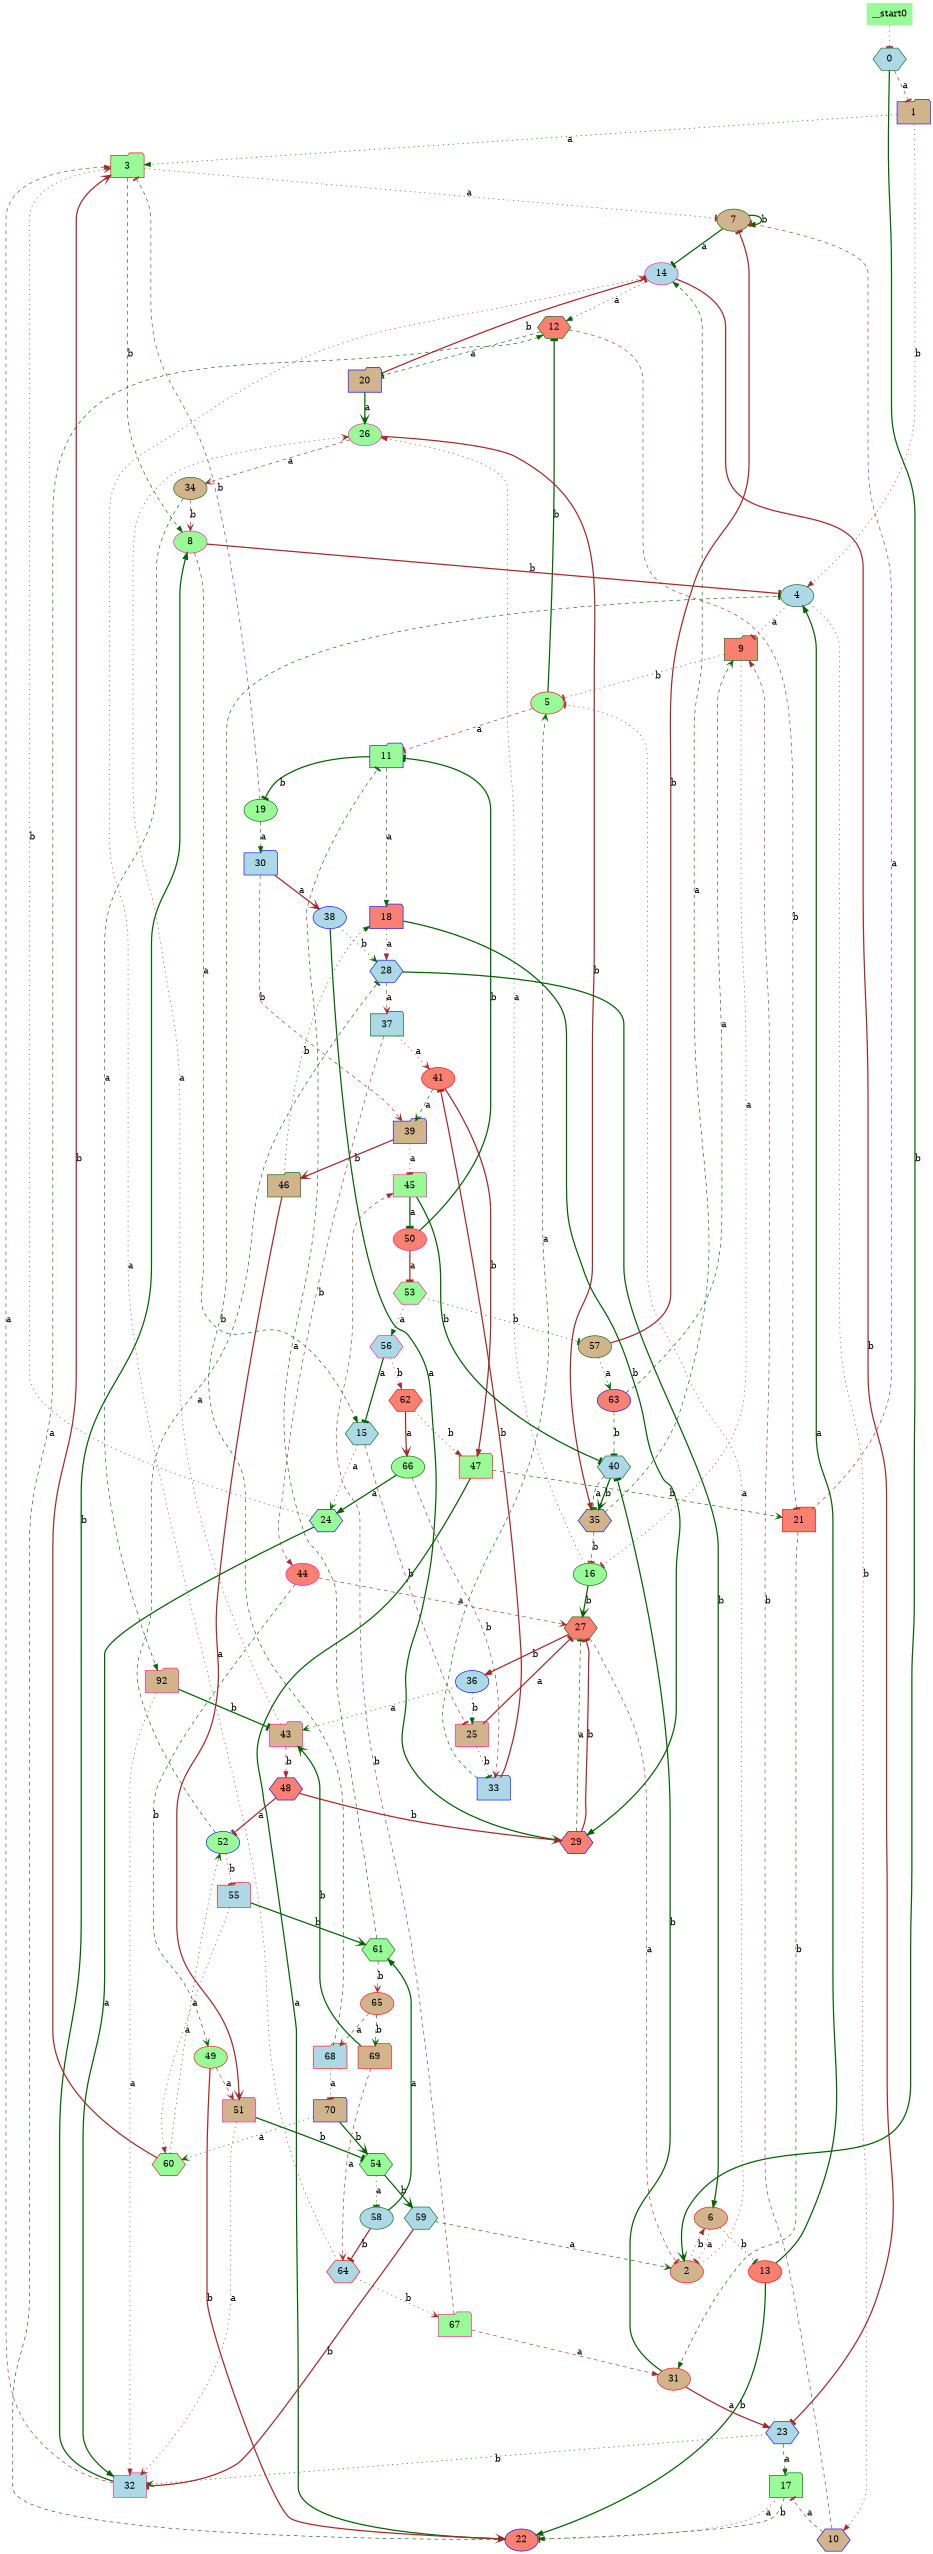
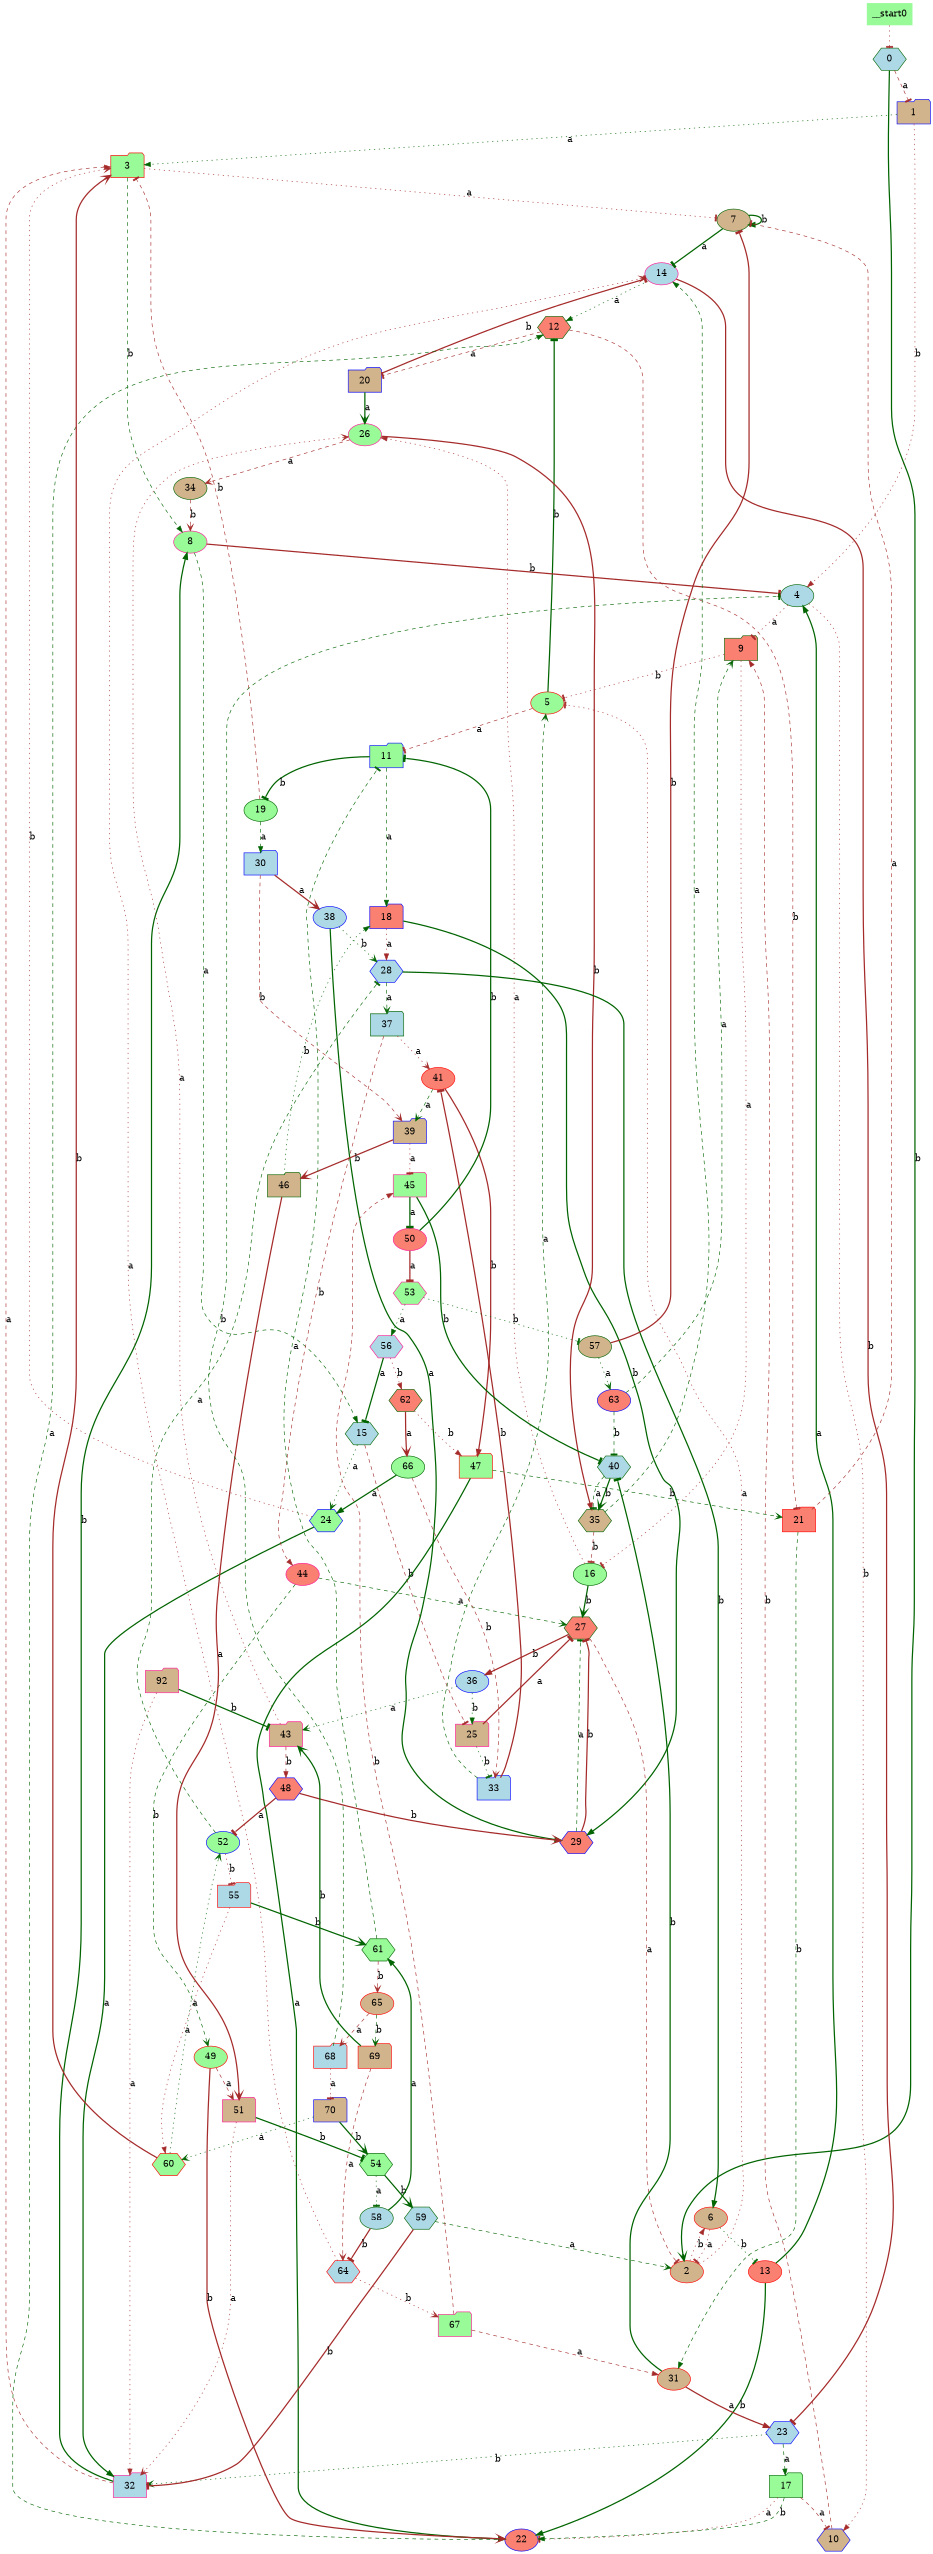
edge "12" -> "20": color darkgreen -> brown
edge "28" -> "37": color brown -> darkgreen
edge "34" -> "92": removed, label "a"
node "62": color red -> darkgreen
node "35": color blue -> darkgreen
edge "44" -> "27": color brown -> darkgreen
edge "10" -> "17": reversed
